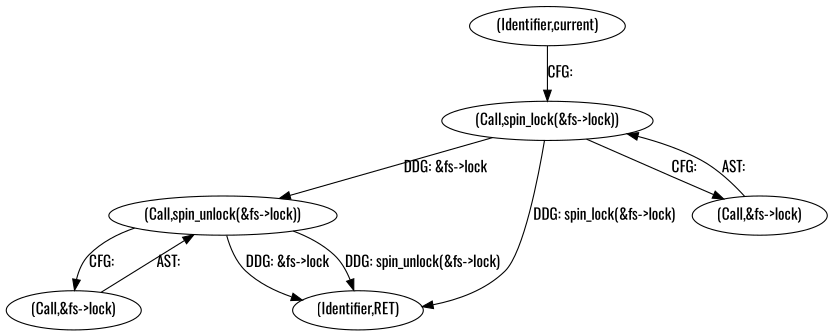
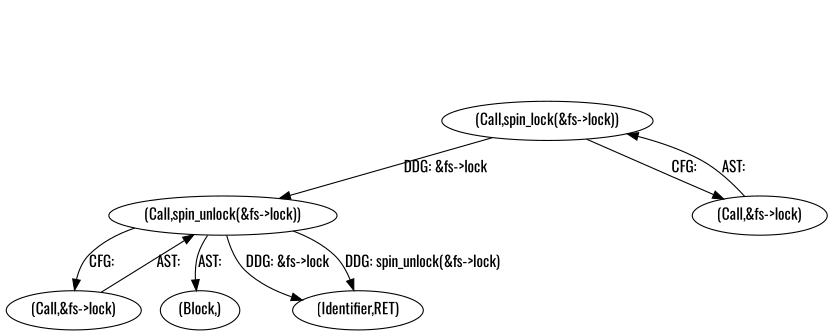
node "(Identifier,current)": removed
edge "(Call,spin_lock(&fs->lock))" -> "(Identifier,RET)": removed, label "DDG: spin_lock(&fs->lock)"
node "(Block,)": added
